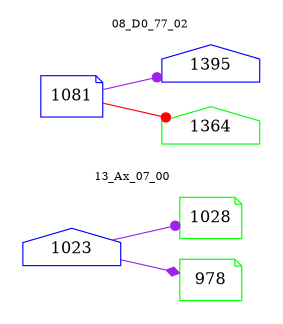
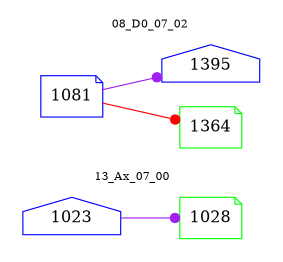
cluster "08_D0_77_02": label "08_D0_77_02" -> "08_D0_07_02"
node "1364": shape house -> note
node "978": removed
